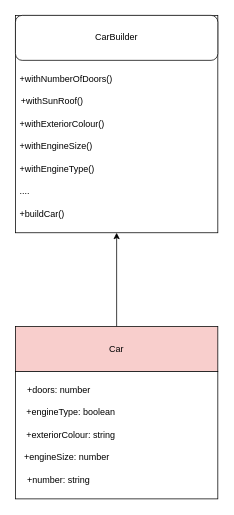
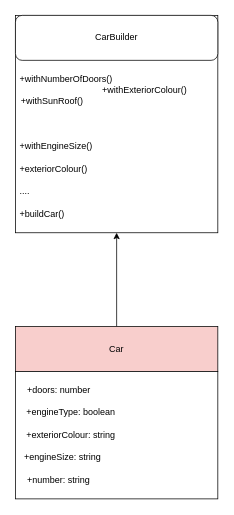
node "+withExteriorColour()": moved (67, 124) -> (150, 90)
node "+withEngineType()": label "+withEngineType()" -> "+exteriorColour()"
node "+engineSize: number": label "+engineSize: number" -> "+engineSize: string"
